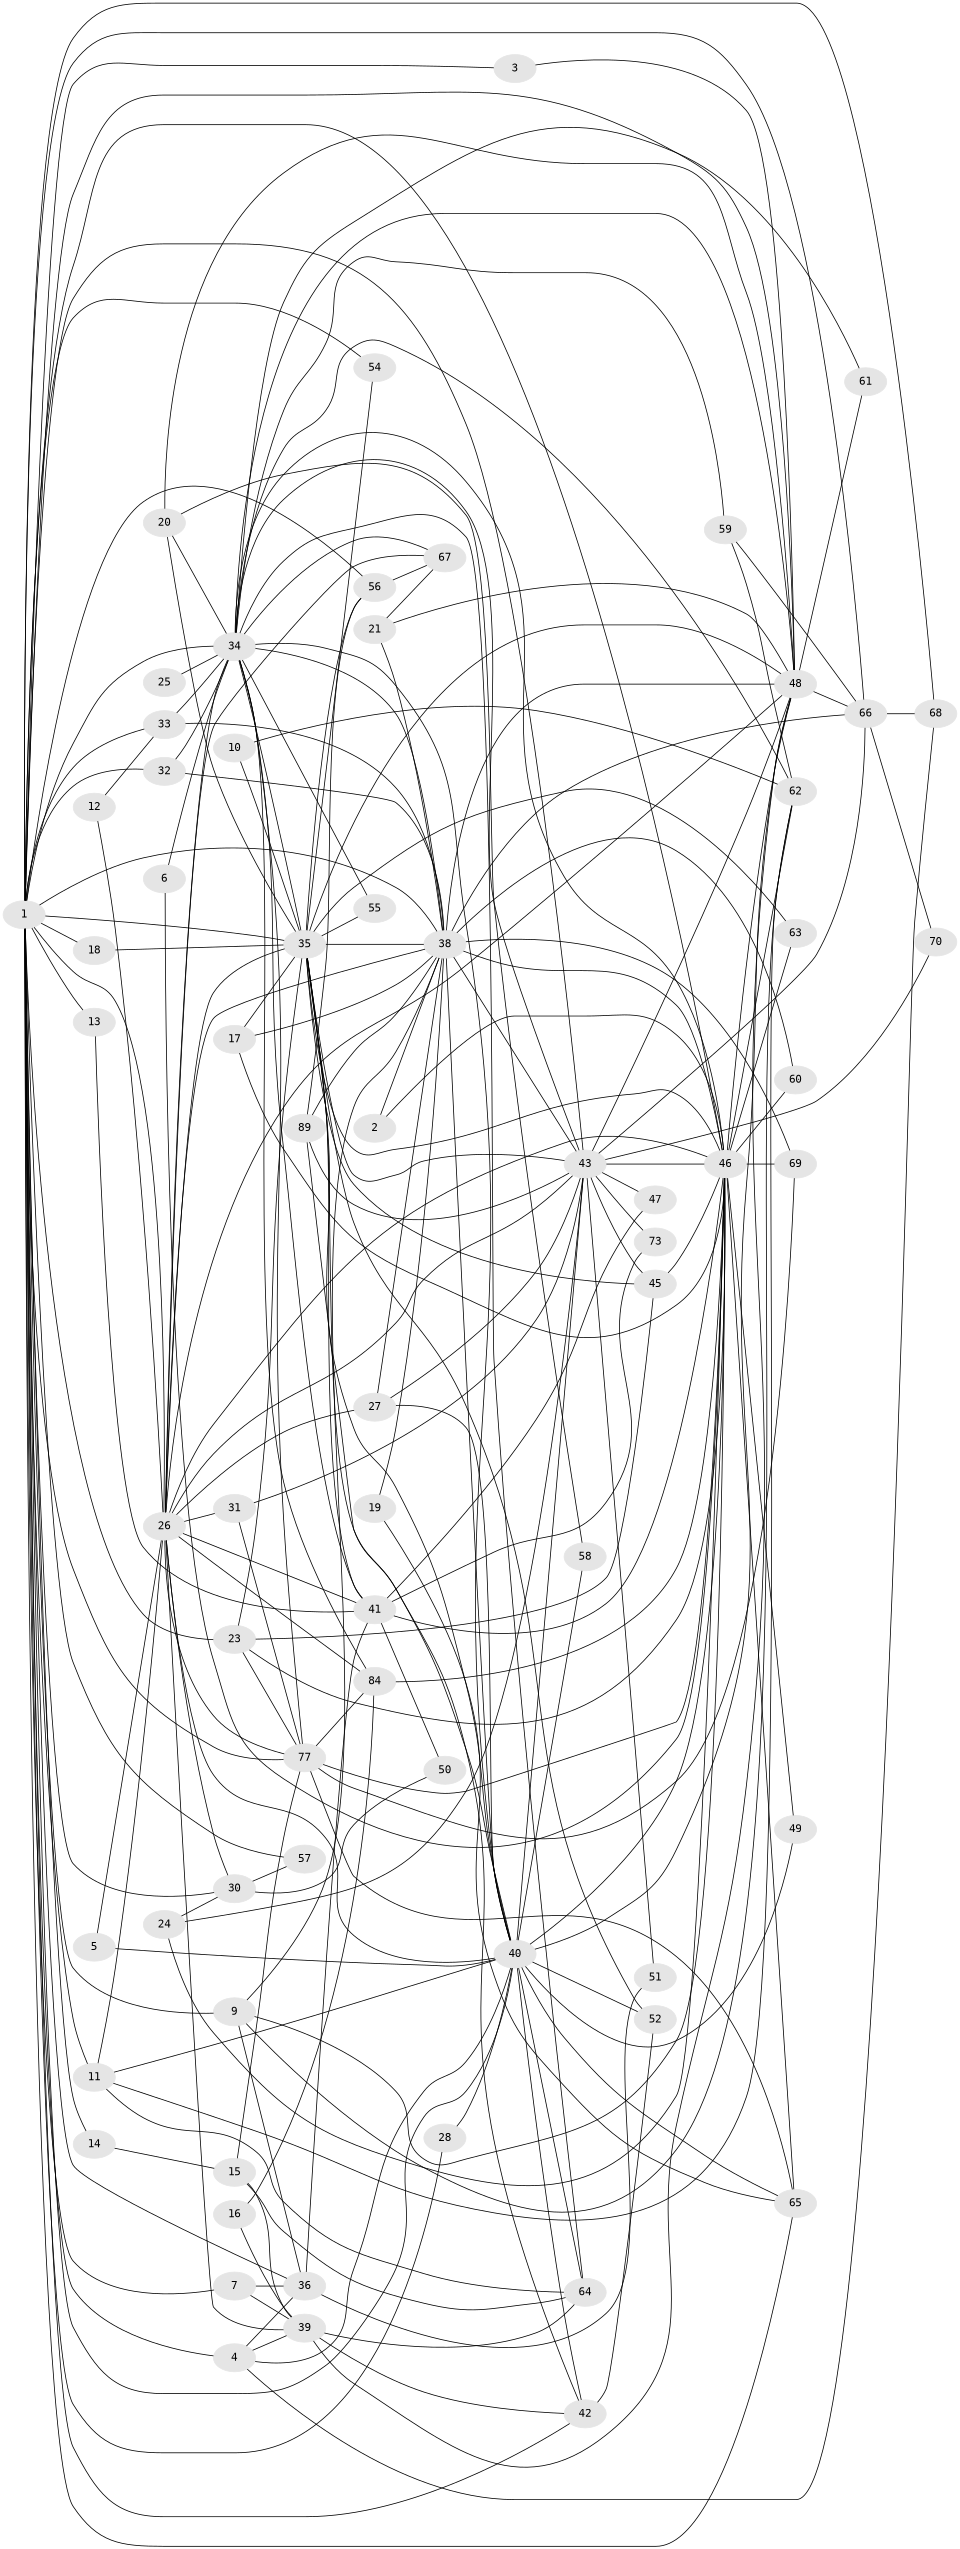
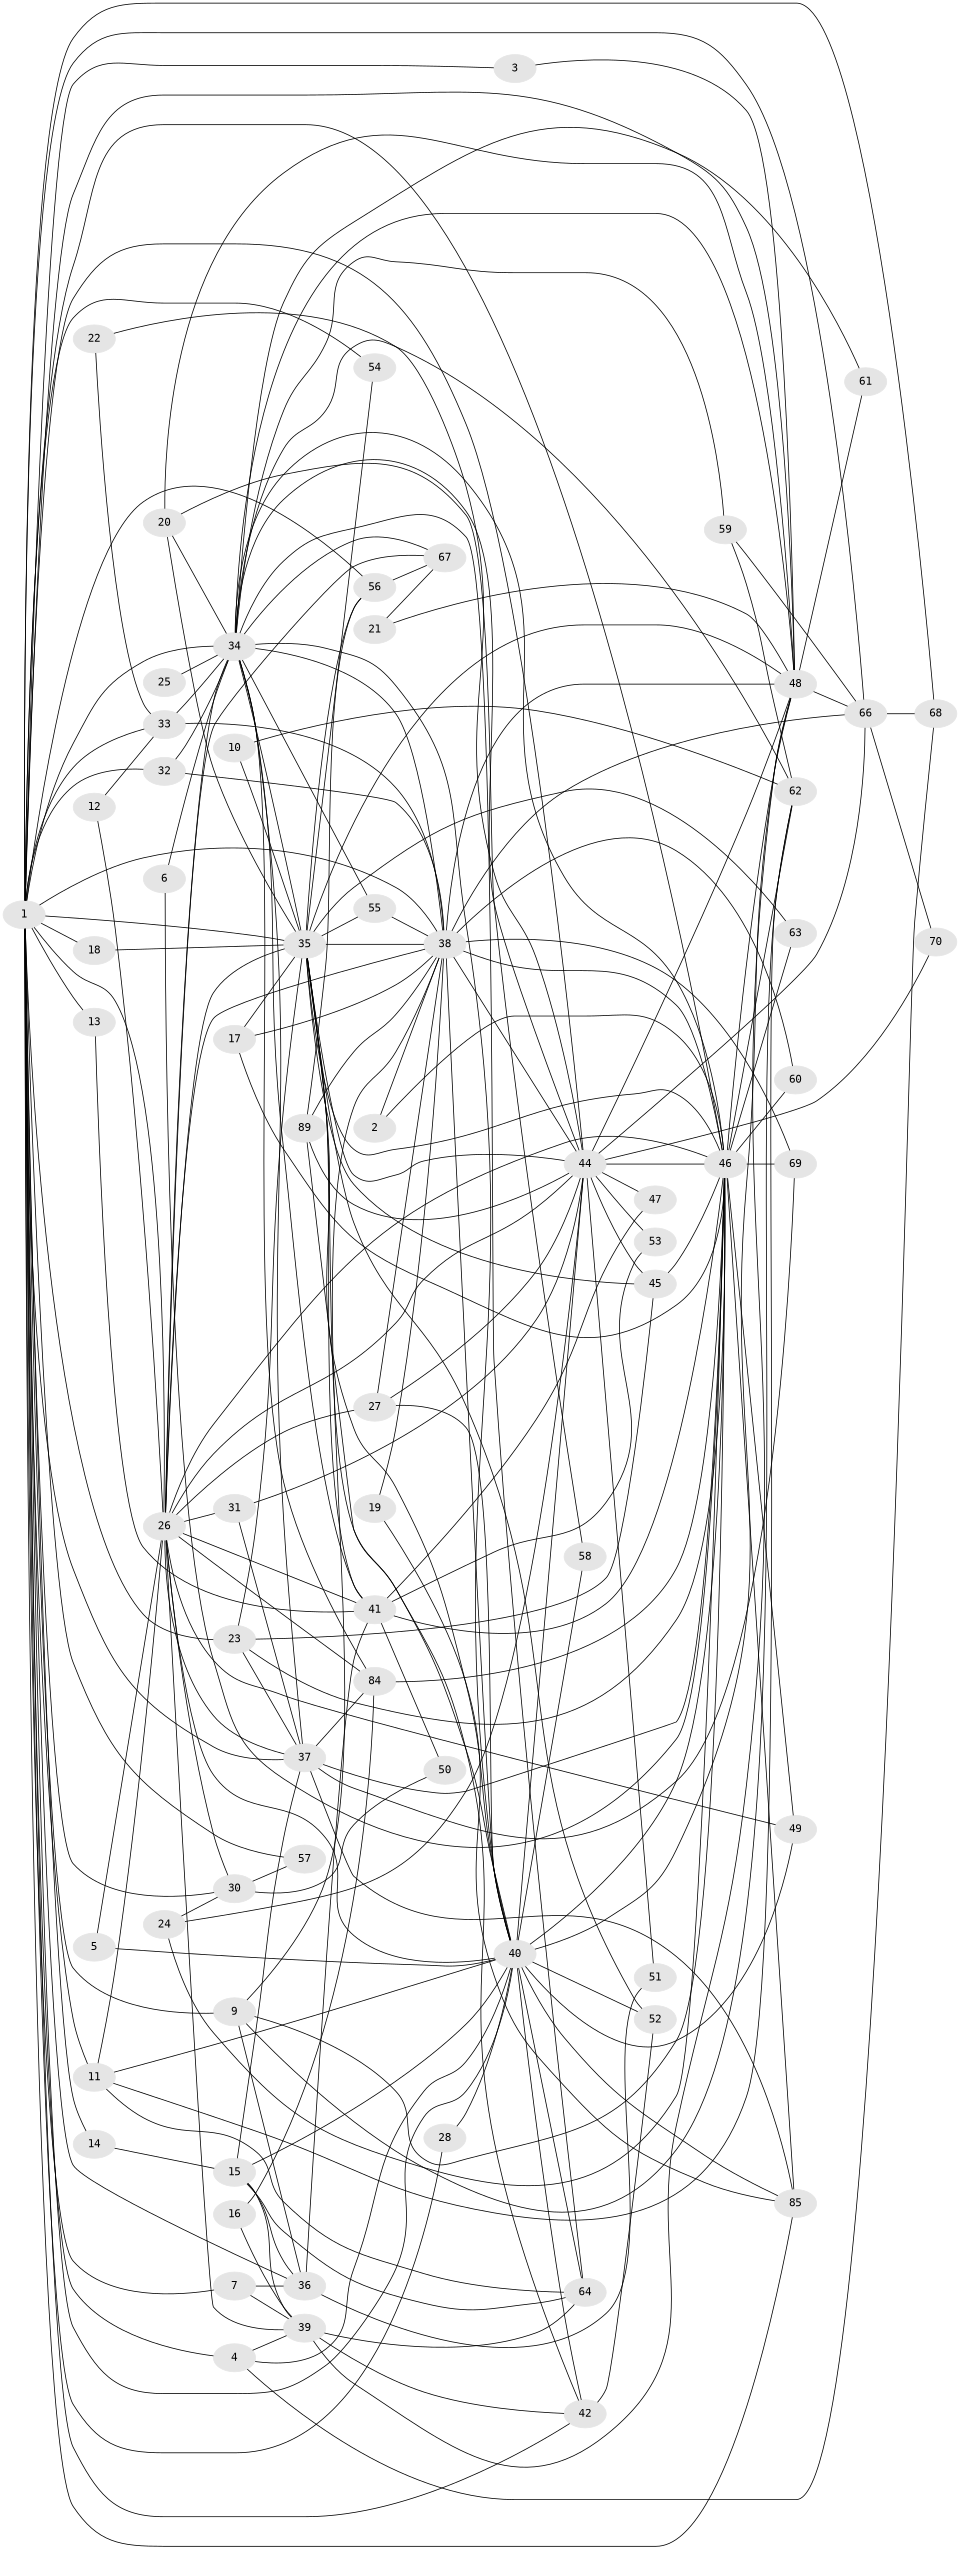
node "22": added
edge "21" -- "38": now "55" -- "38"
edge "48" -- "26": now "49" -- "26"
node "43": label "43" -> "44"
node "73": label "73" -> "53"
node "77": label "77" -> "37"
edge "40" -- "15": added
node "65": label "65" -> "85"
edge "36" -- "4": now "36" -- "15"
